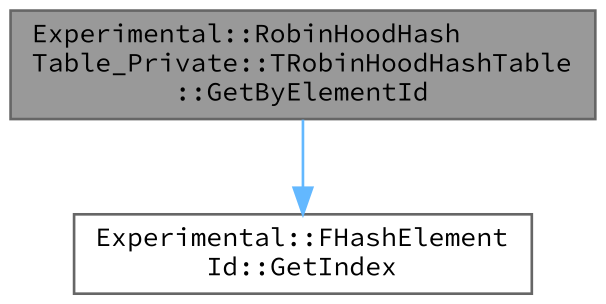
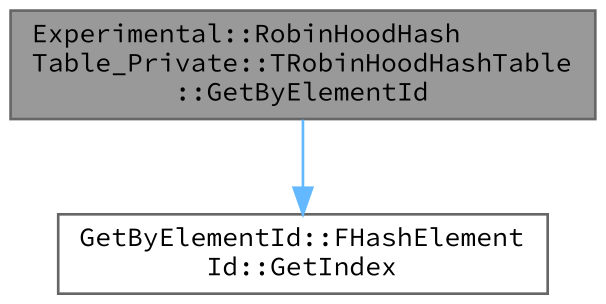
node "Experimental::FHashElement Id::GetIndex": label "Experimental::FHashElement Id::GetIndex" -> "GetByElementId::FHashElement Id::GetIndex"
